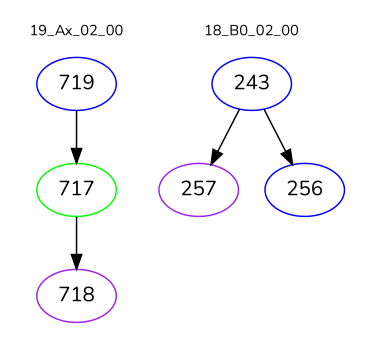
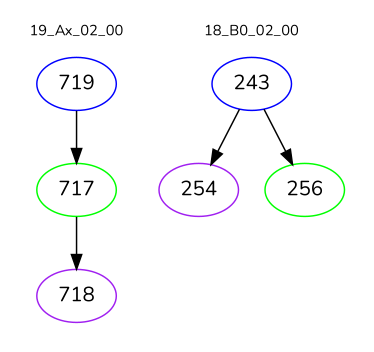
node "257": label "257" -> "254"
node "256": color blue -> green
